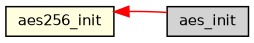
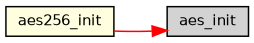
edge "aes_init" -> "aes256_init": reversed
